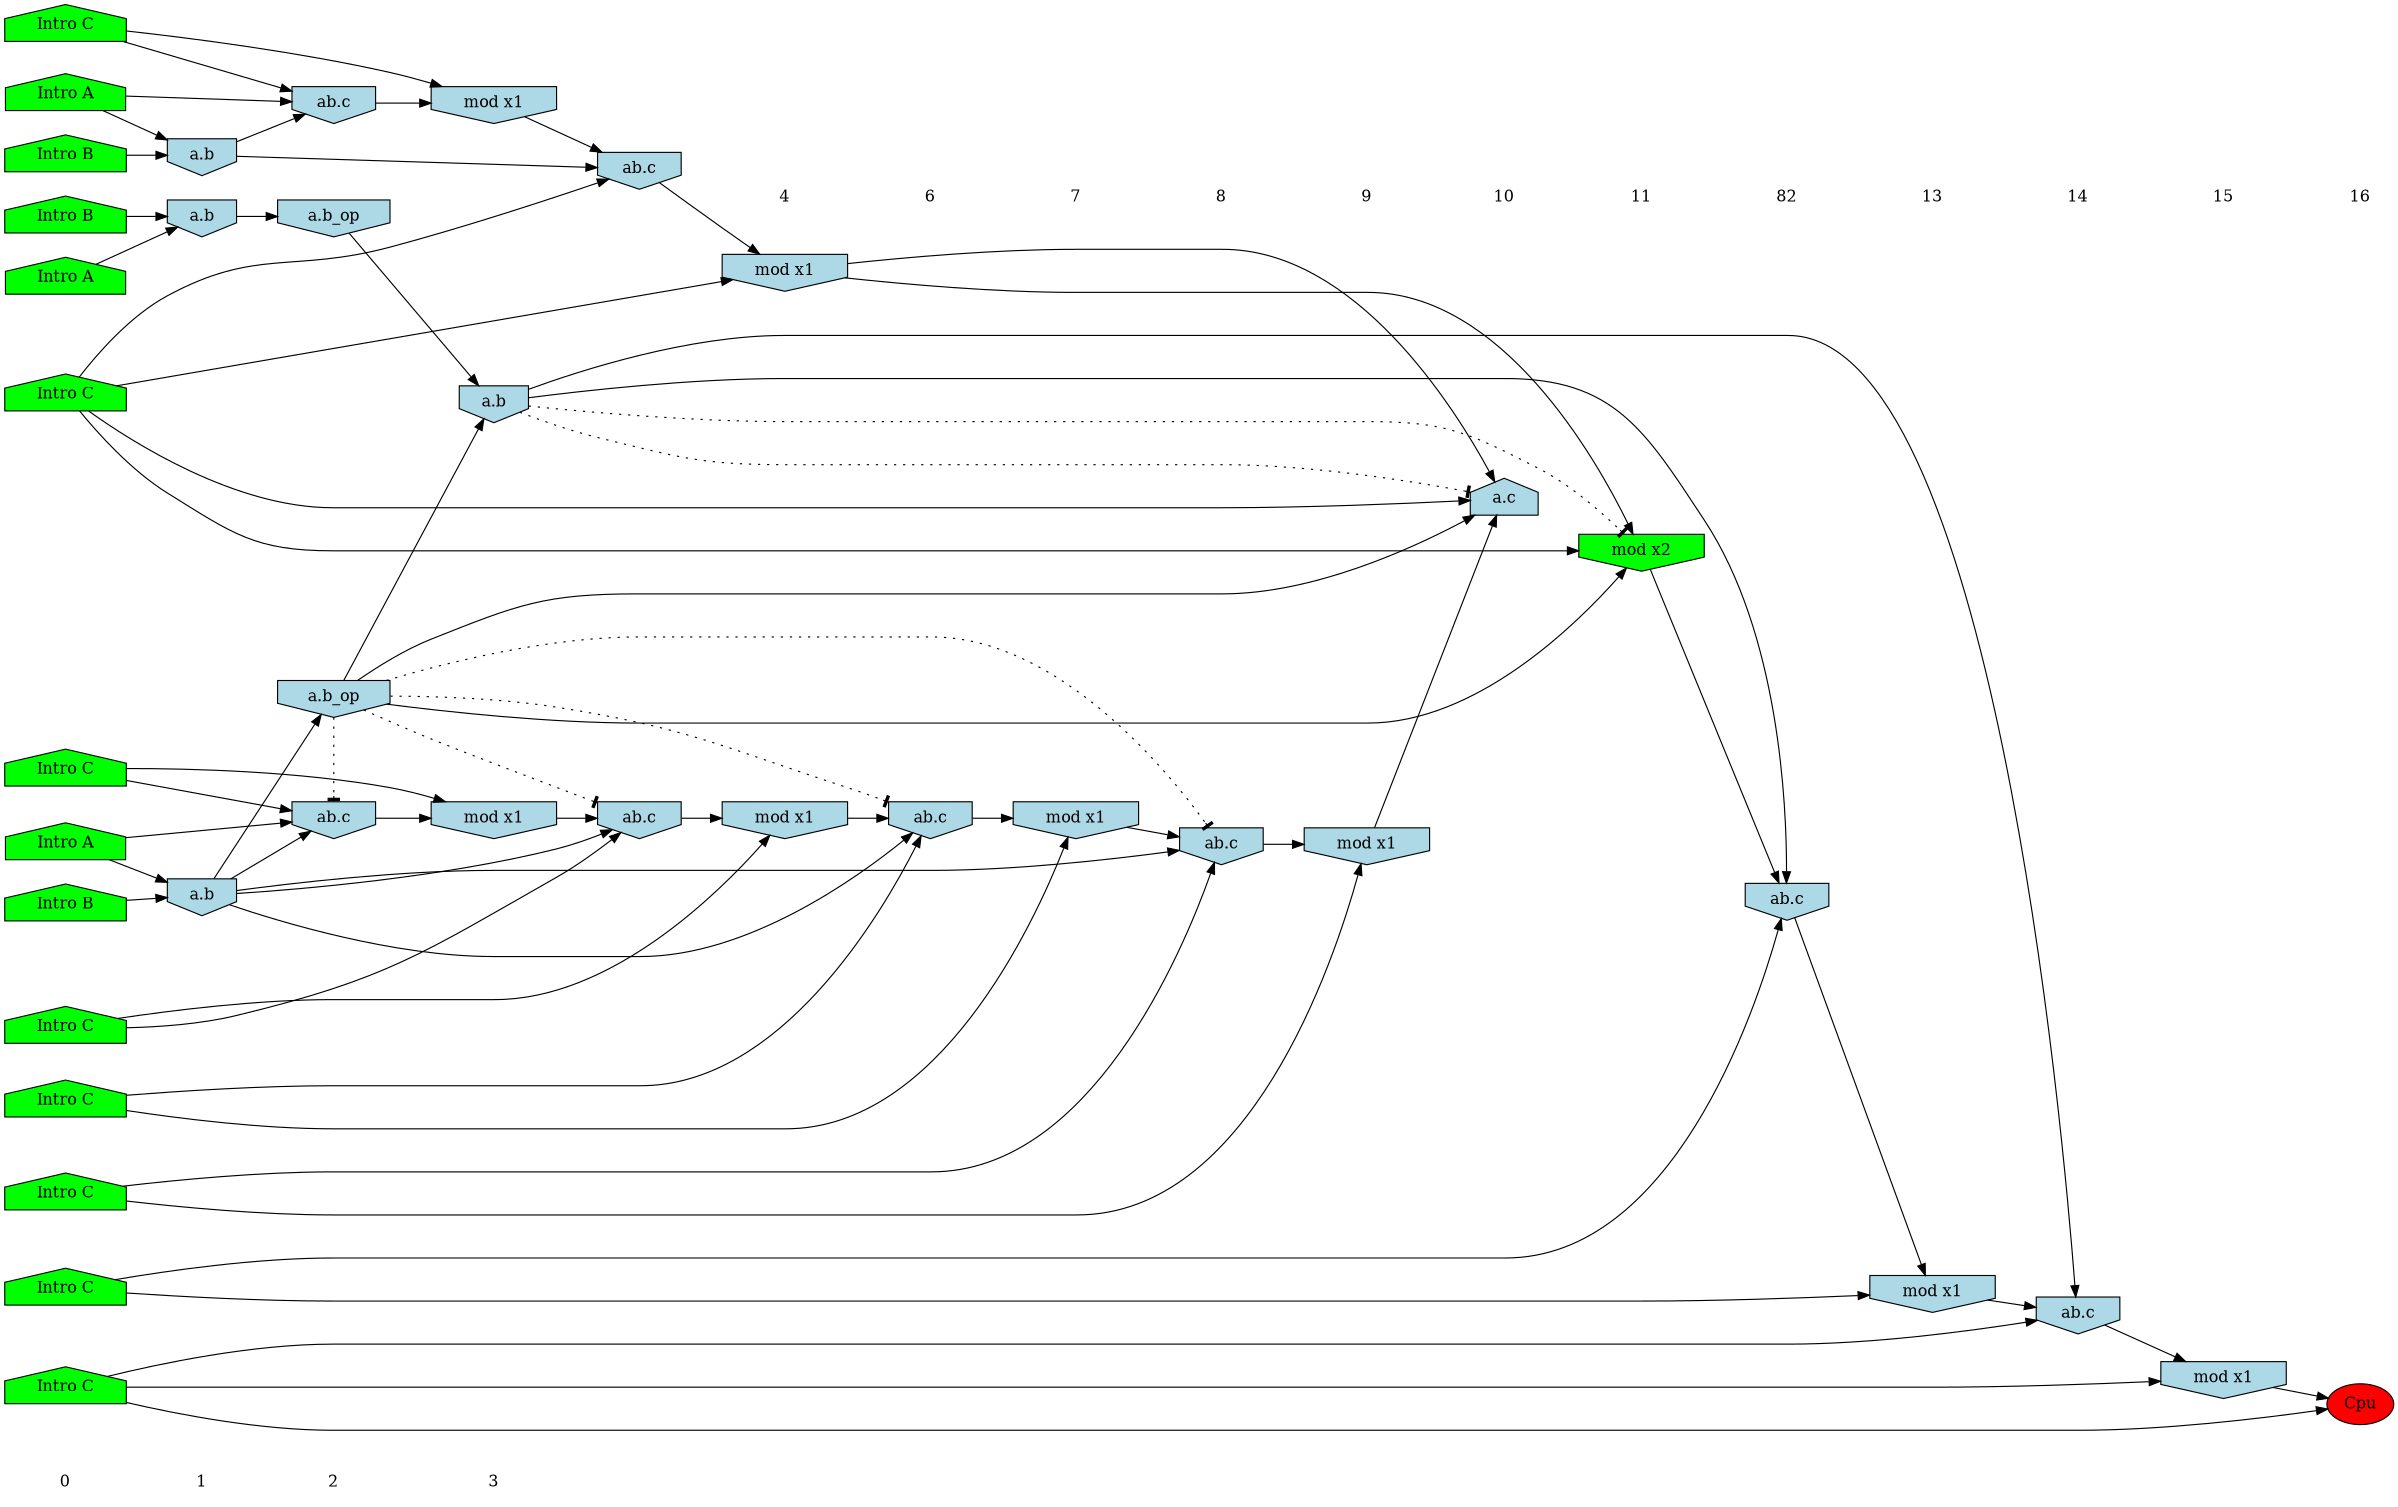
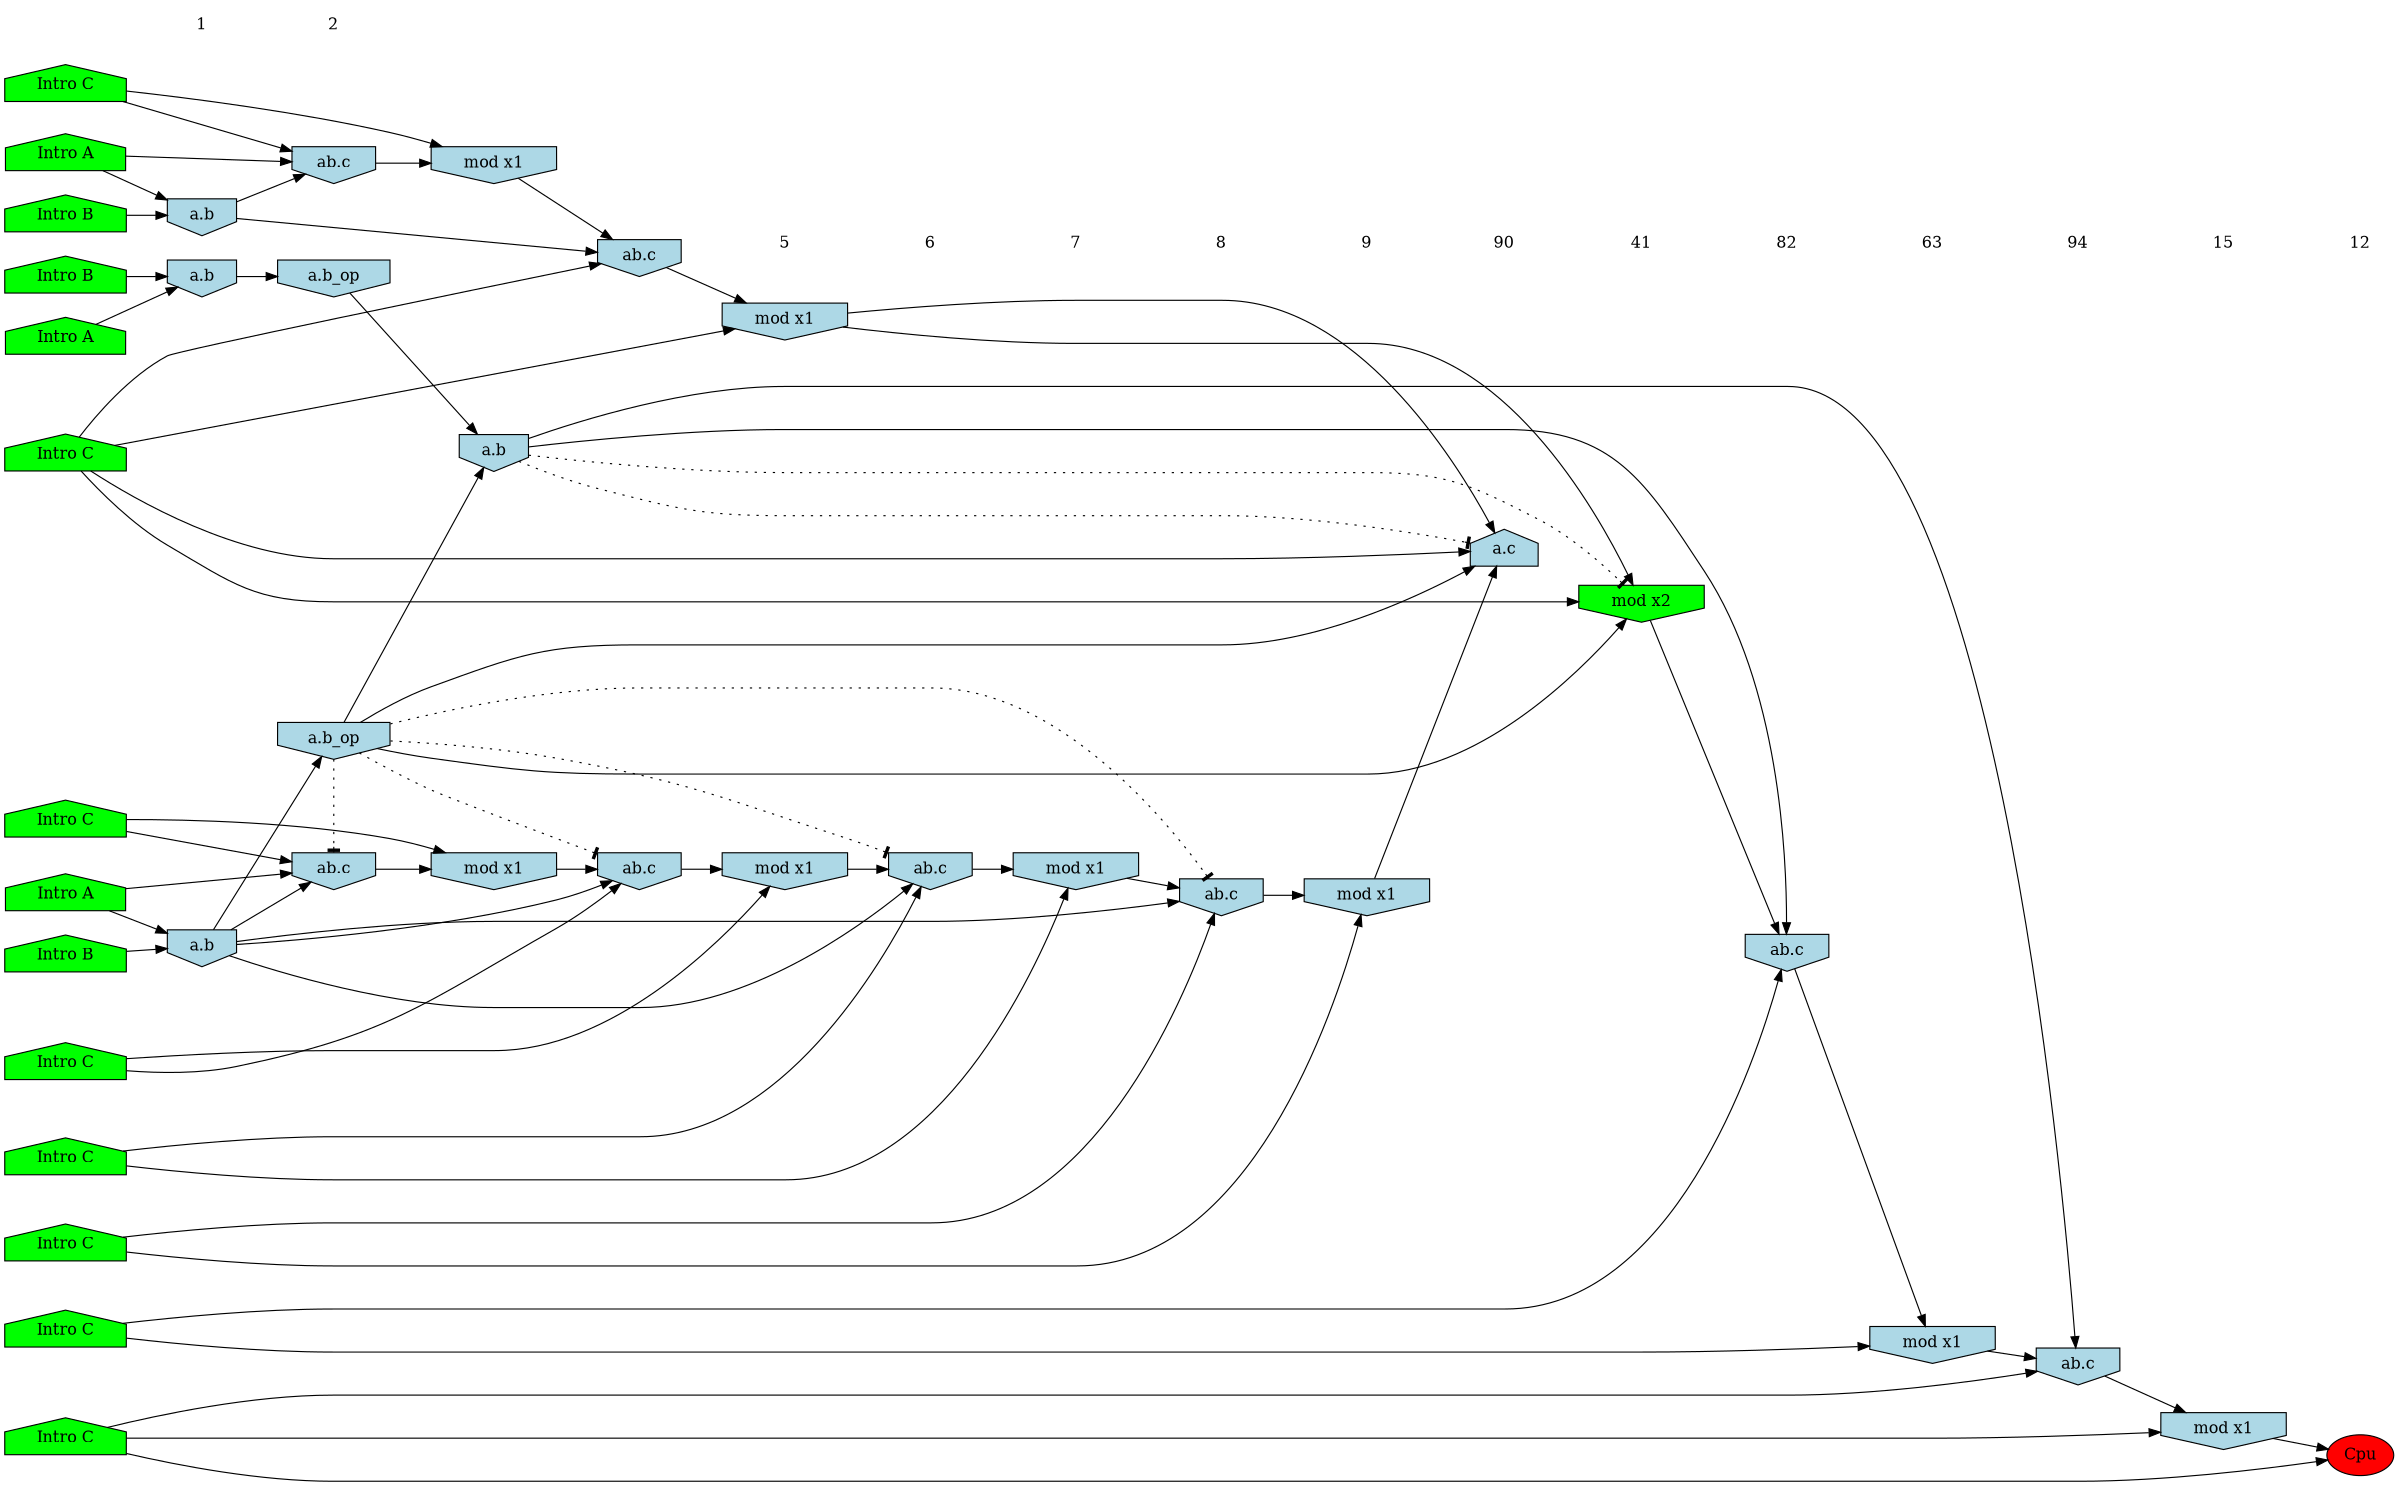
node "4": label "4" -> "5"
node "10": label "10" -> "90"
node "11": label "11" -> "41"
node "13": label "13" -> "63"
node "14": label "14" -> "94"
node "16": label "16" -> "12"
node "0": removed
node "3": removed
